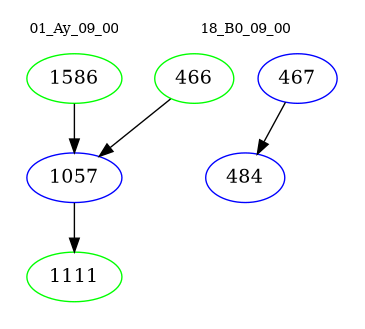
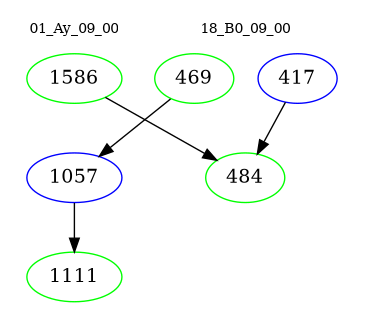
node "466": label "466" -> "469"
node "467": label "467" -> "417"
edge "1586" -> "1057": now "1586" -> "484"
node "484": color blue -> green
